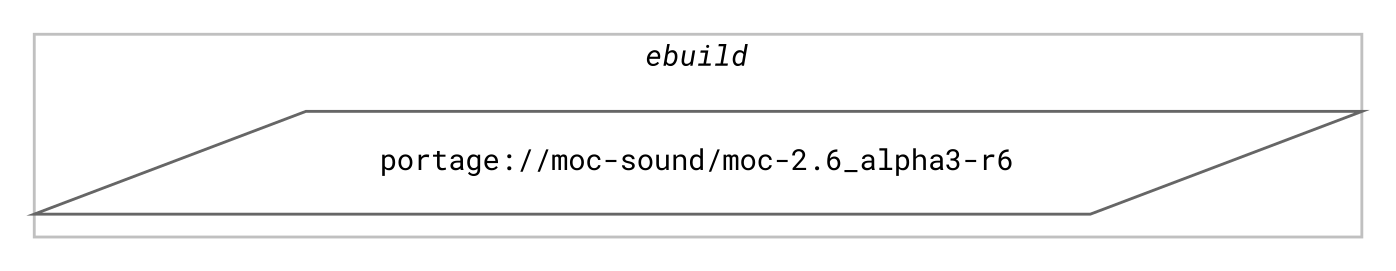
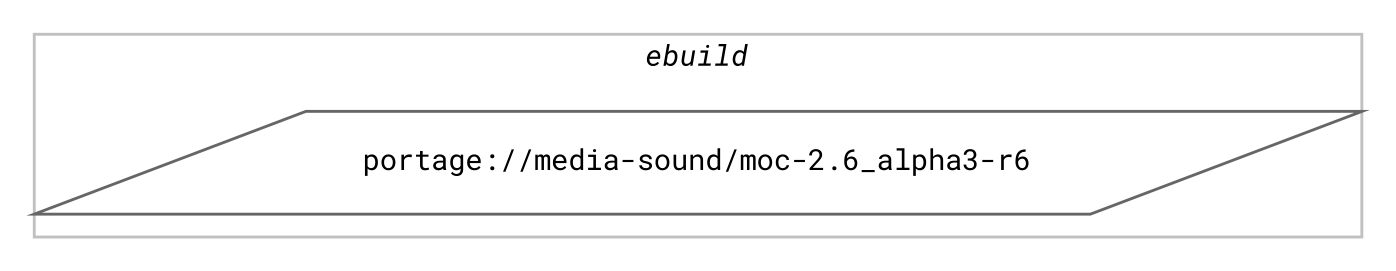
node "portage://moc-sound/moc-2.6_alpha3-r6": label "portage://moc-sound/moc-2.6_alpha3-r6" -> "portage://media-sound/moc-2.6_alpha3-r6"
